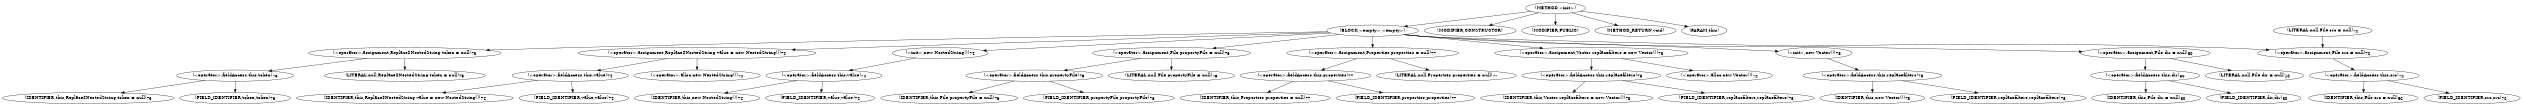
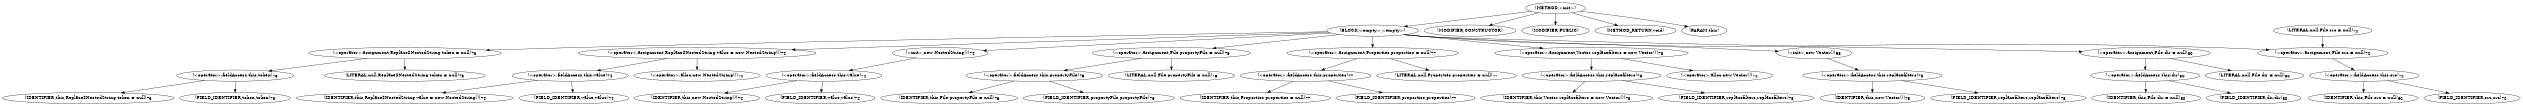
node "(<init>,new Vector())": text "78" -> "98"
node "(LITERAL,null,File dir = null)": text "10" -> "80"
